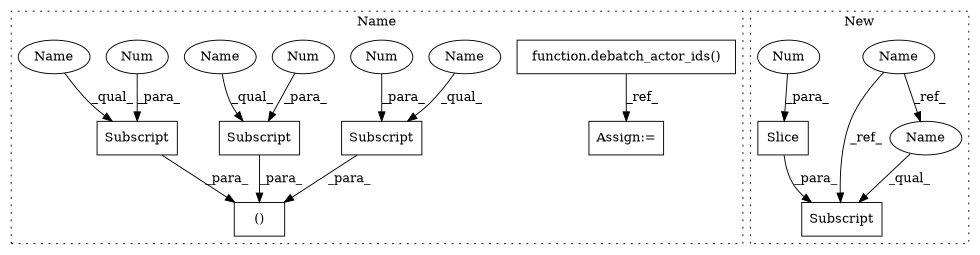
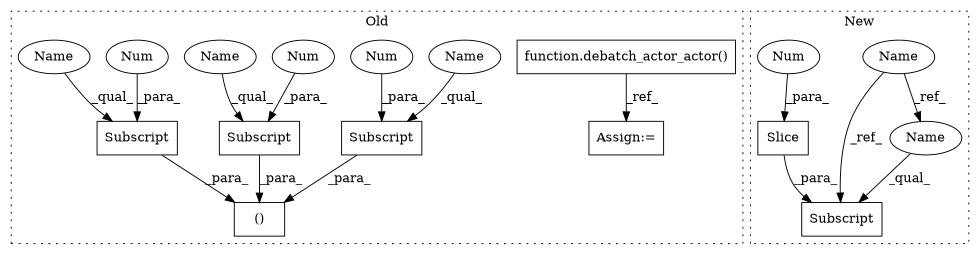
cluster "Name": label "Name" -> "Old"
node "function.debatch_actor_ids()": label "function.debatch_actor_ids()" -> "function.debatch_actor_actor()"
